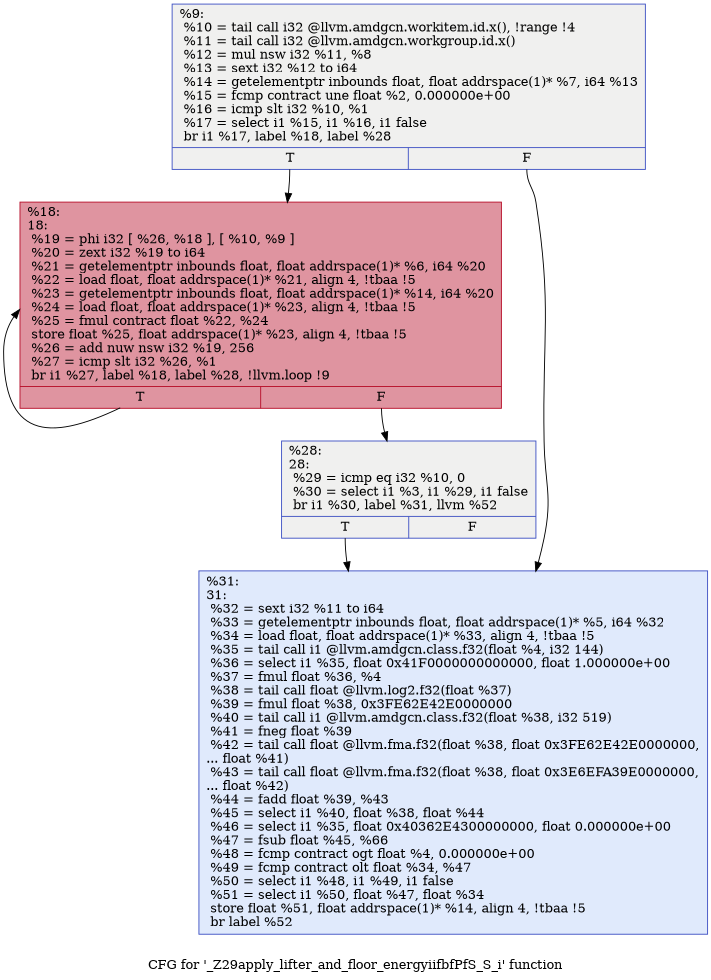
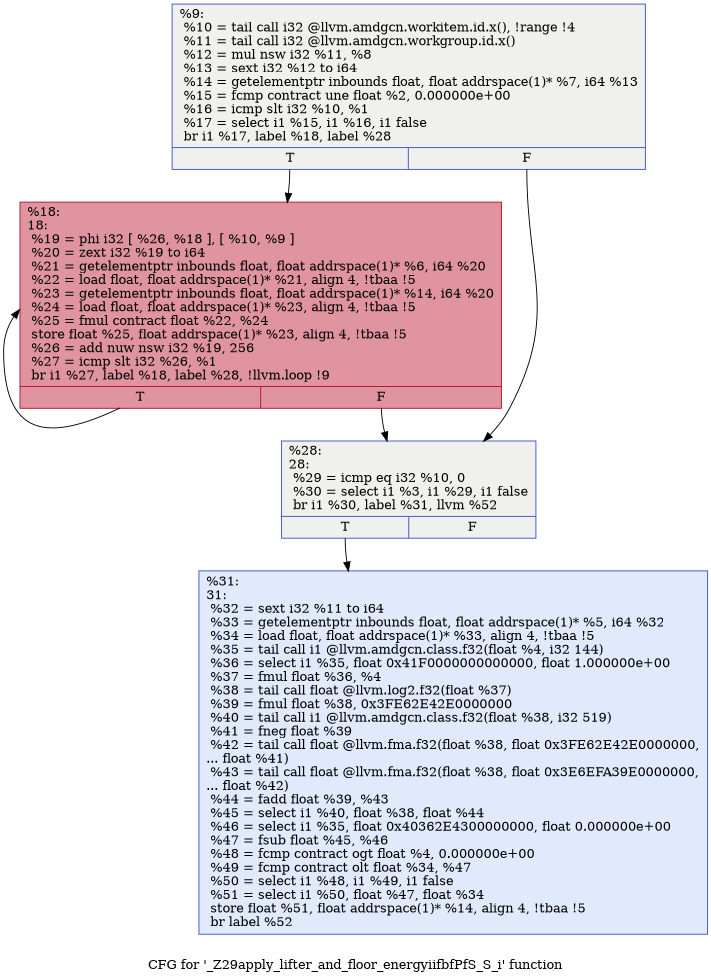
edge "%9:" -> "%31:": now "%9:" -> "%28:"
node "%31:": text "%47 = fsub float %45, %66" -> "%47 = fsub float %45, %46"
